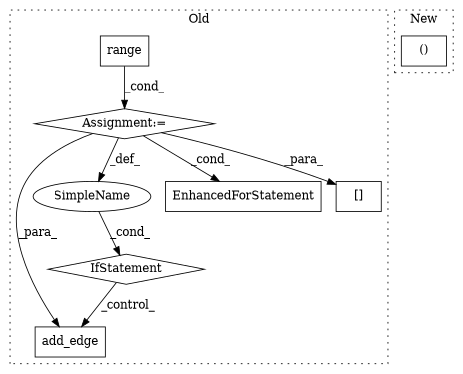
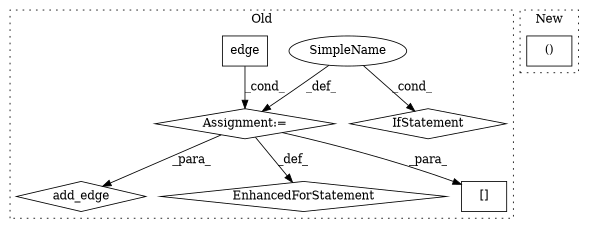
node "range": label "range" -> "edge"
edge "Assignment:=" -> "SimpleName": reversed
edge "Assignment:=" -> "EnhancedForStatement": label "_cond_" -> "_def_"
node "EnhancedForStatement": shape box -> diamond
edge "IfStatement" -> "add_edge": removed, label "_control_"
node "add_edge": shape box -> diamond
